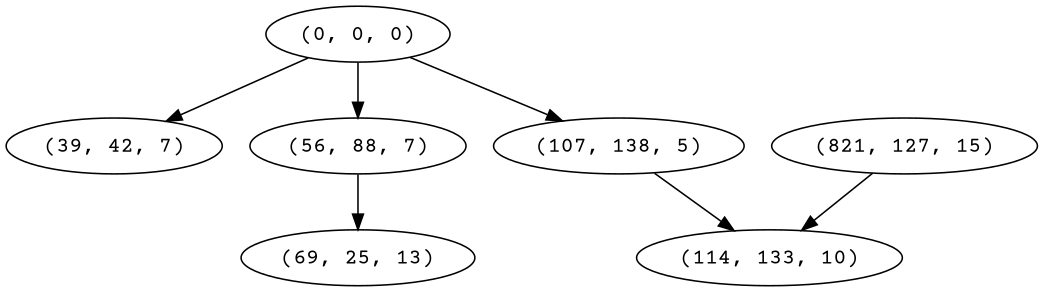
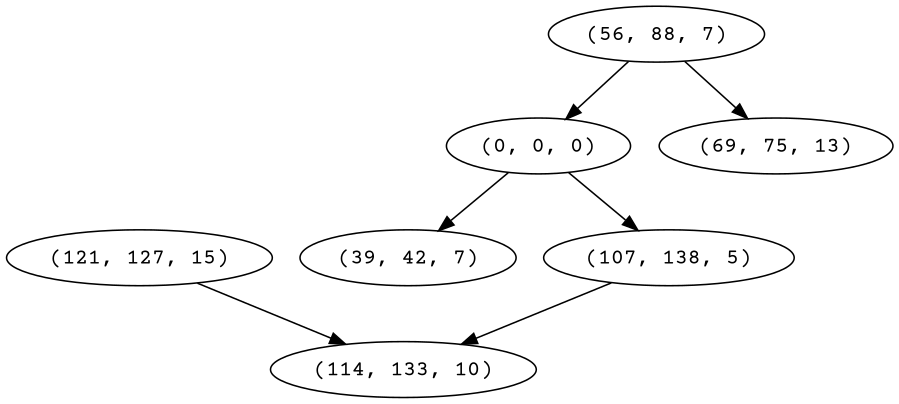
edge "(0, 0, 0)" -> "(56, 88, 7)": reversed
node "(821, 127, 15)": label "(821, 127, 15)" -> "(121, 127, 15)"
node "(69, 25, 13)": label "(69, 25, 13)" -> "(69, 75, 13)"
